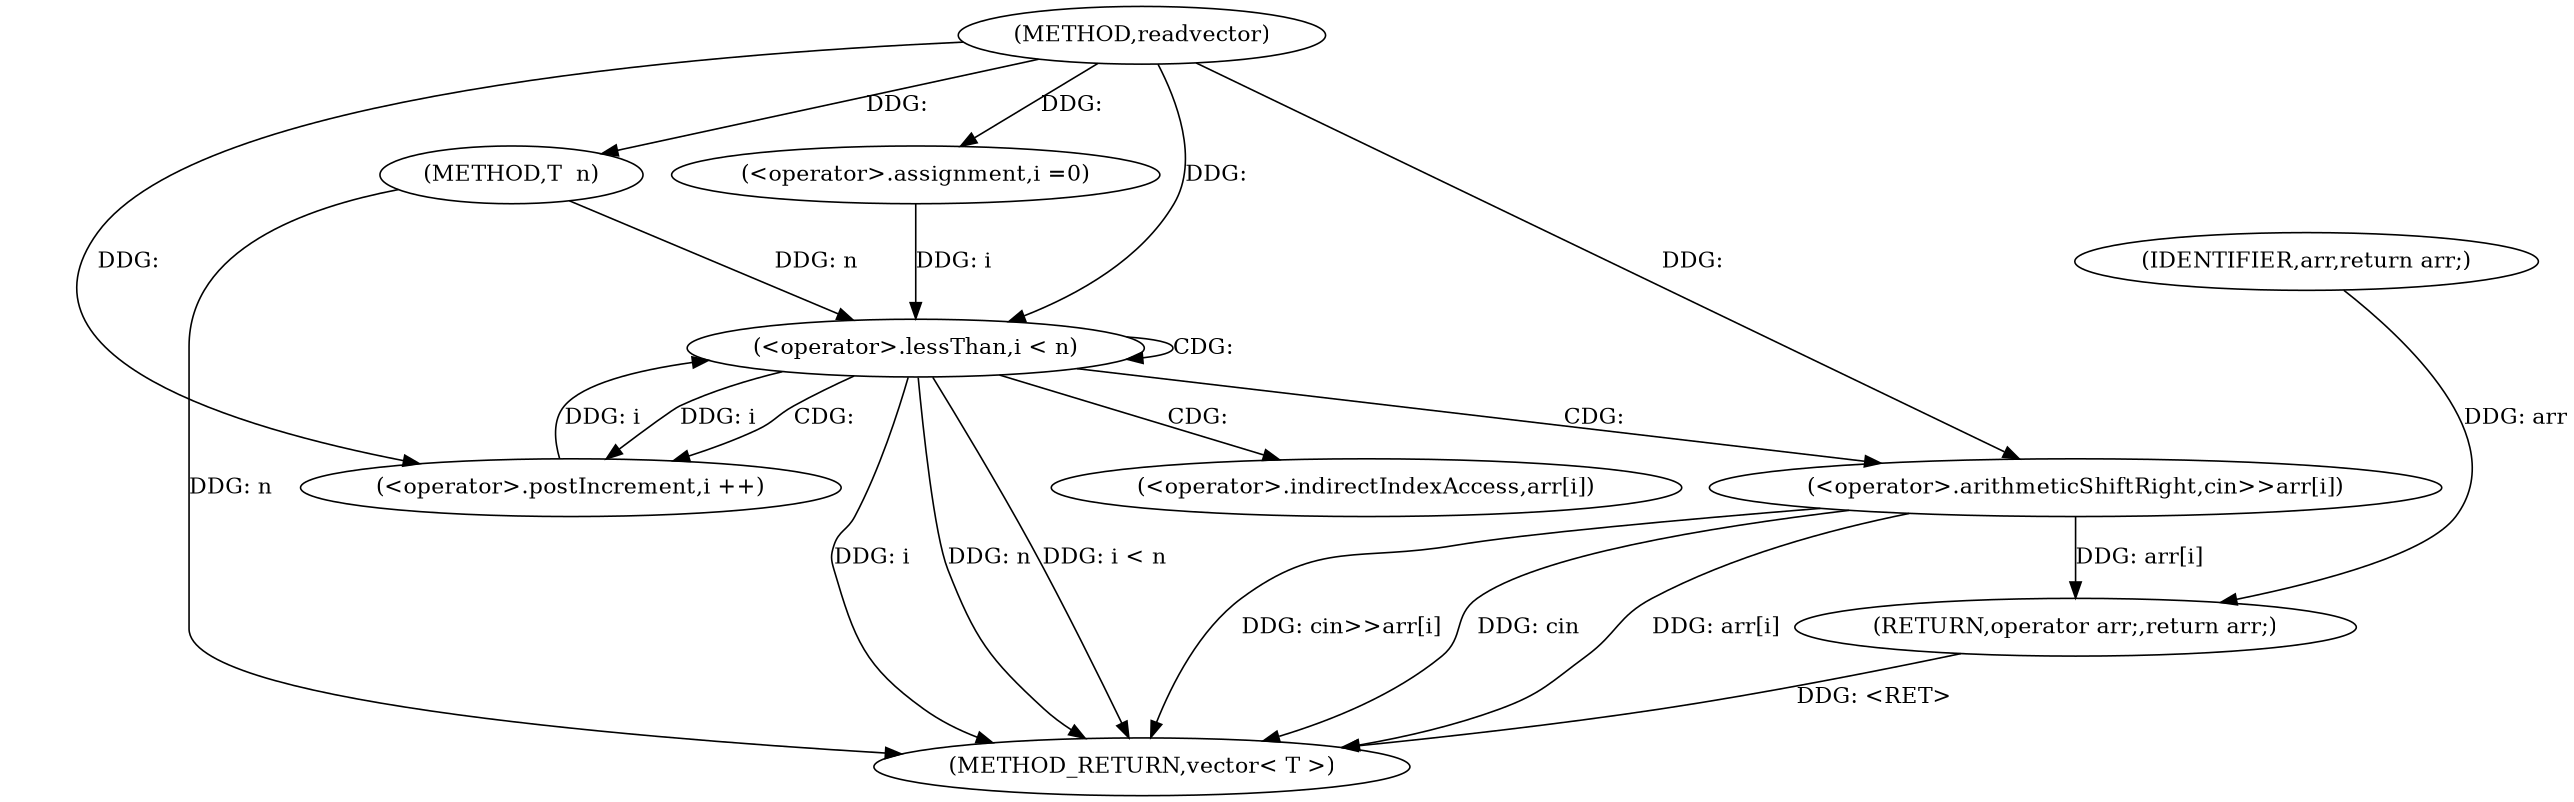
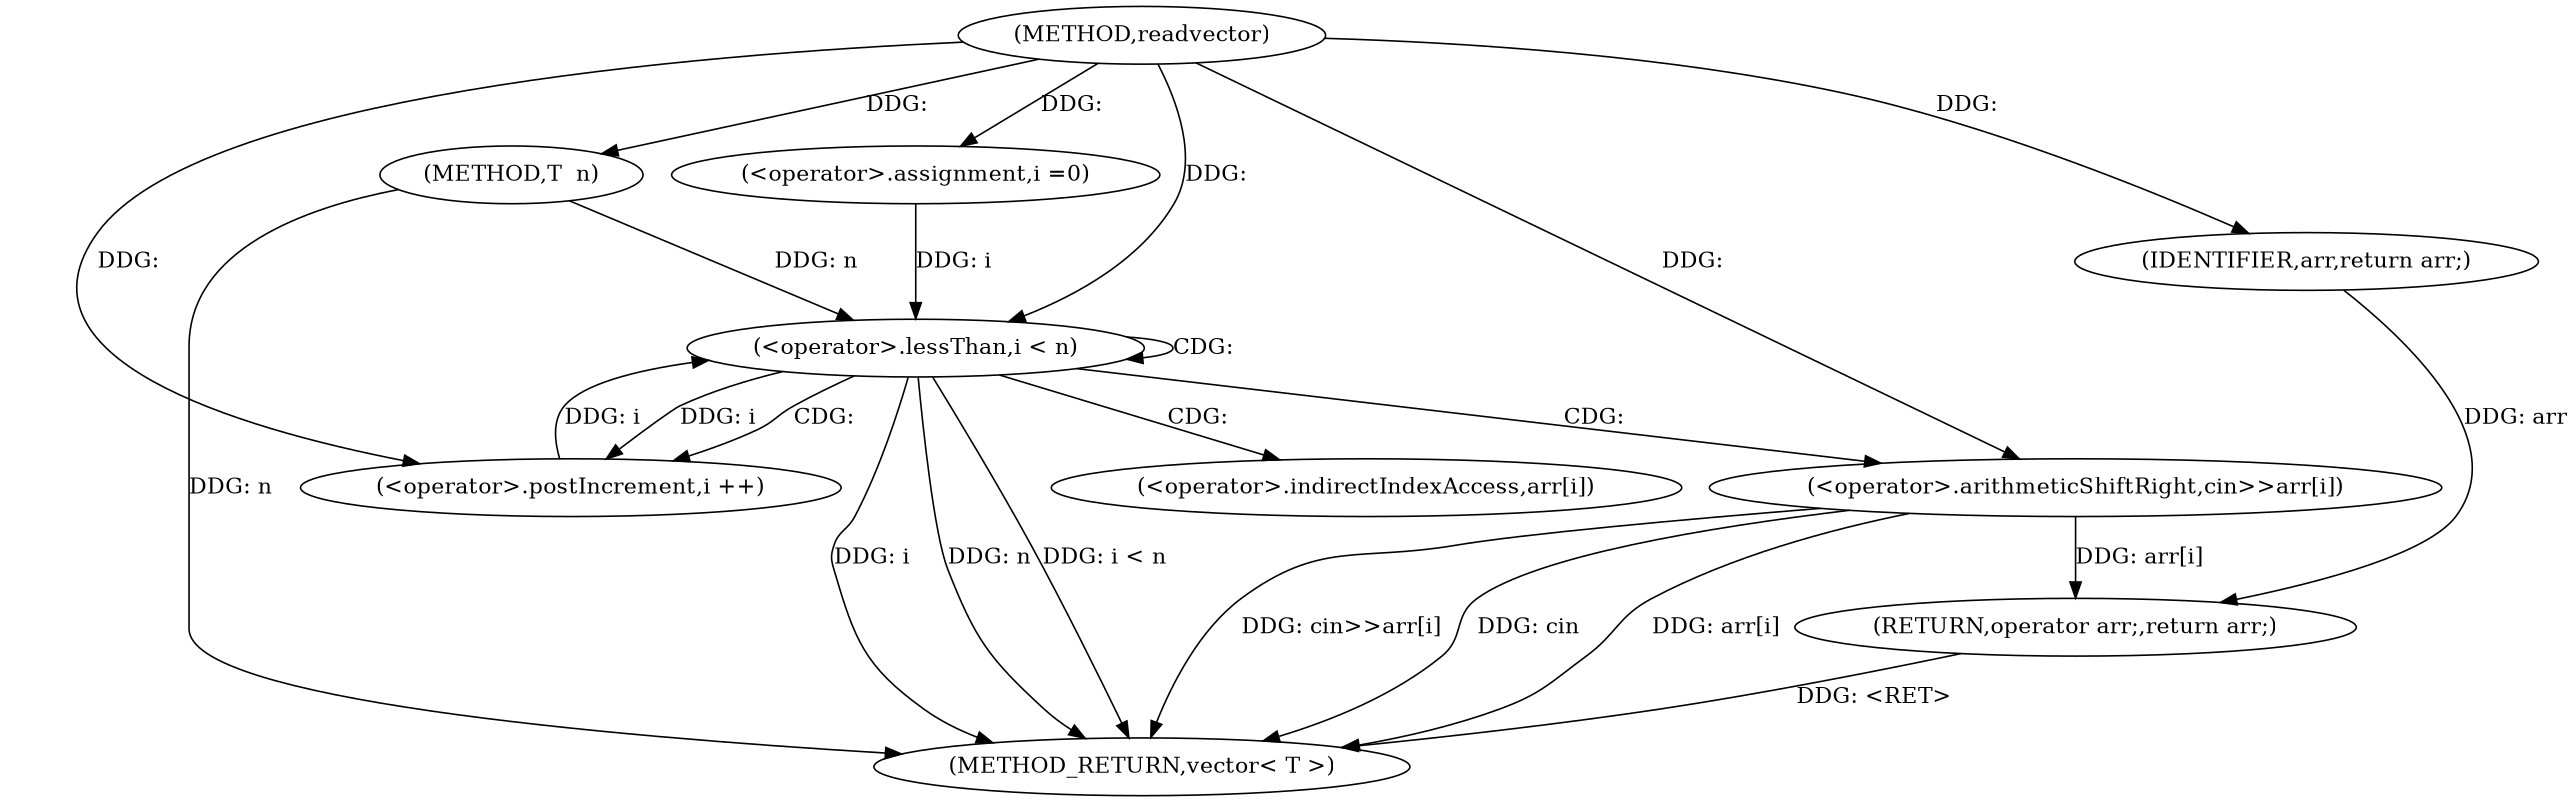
edge "(METHOD,readvector)" -> "(IDENTIFIER,arr,return arr;)": added, label "DDG:"
